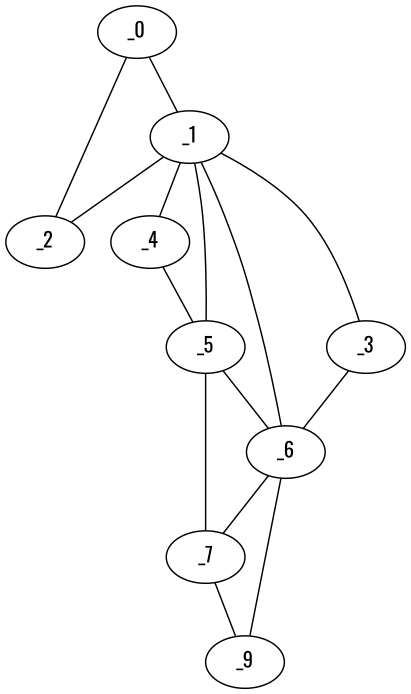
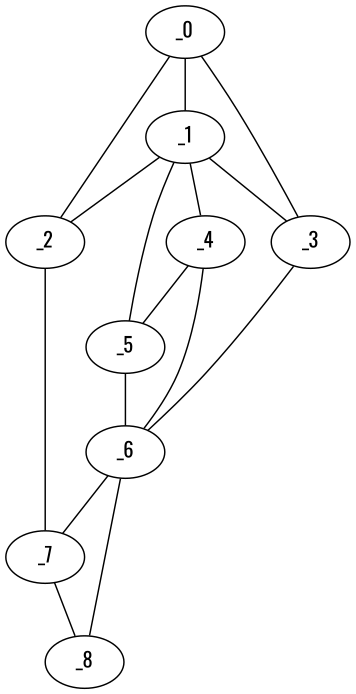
edge "_0" -- "_3": added
edge "_1" -- "_6": now "_4" -- "_6"
edge "_5" -- "_7": now "_2" -- "_7"
node "_9": label "_9" -> "_8"
